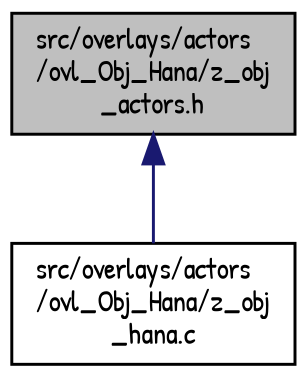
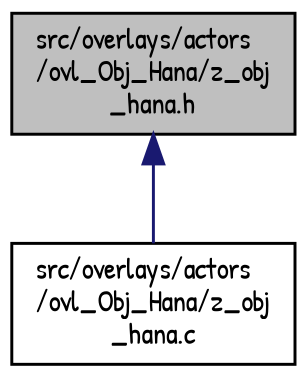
node "src/overlays/actors /ovl_Obj_Hana/z_obj _actors.h": label "src/overlays/actors /ovl_Obj_Hana/z_obj _actors.h" -> "src/overlays/actors /ovl_Obj_Hana/z_obj _hana.h"
